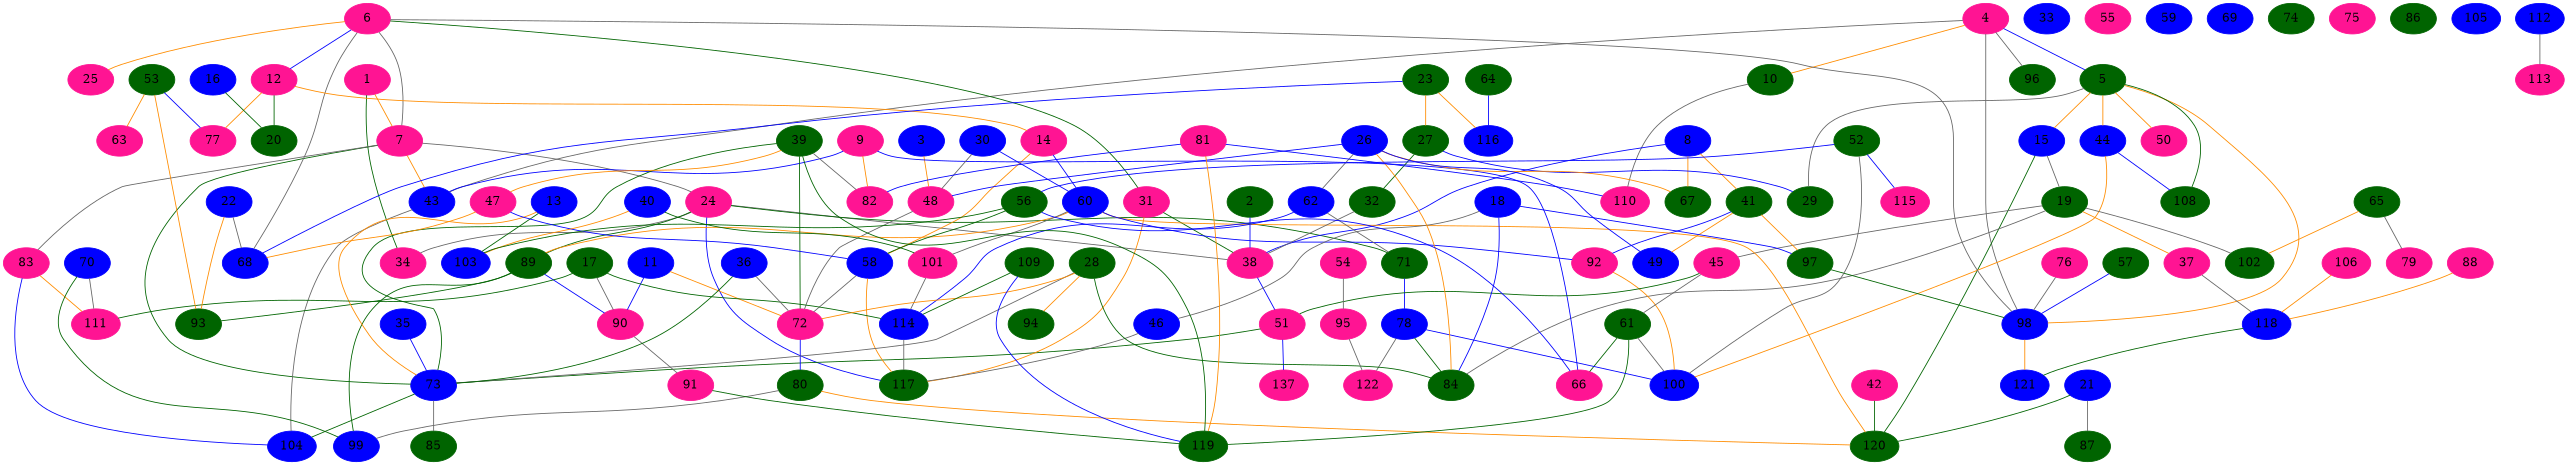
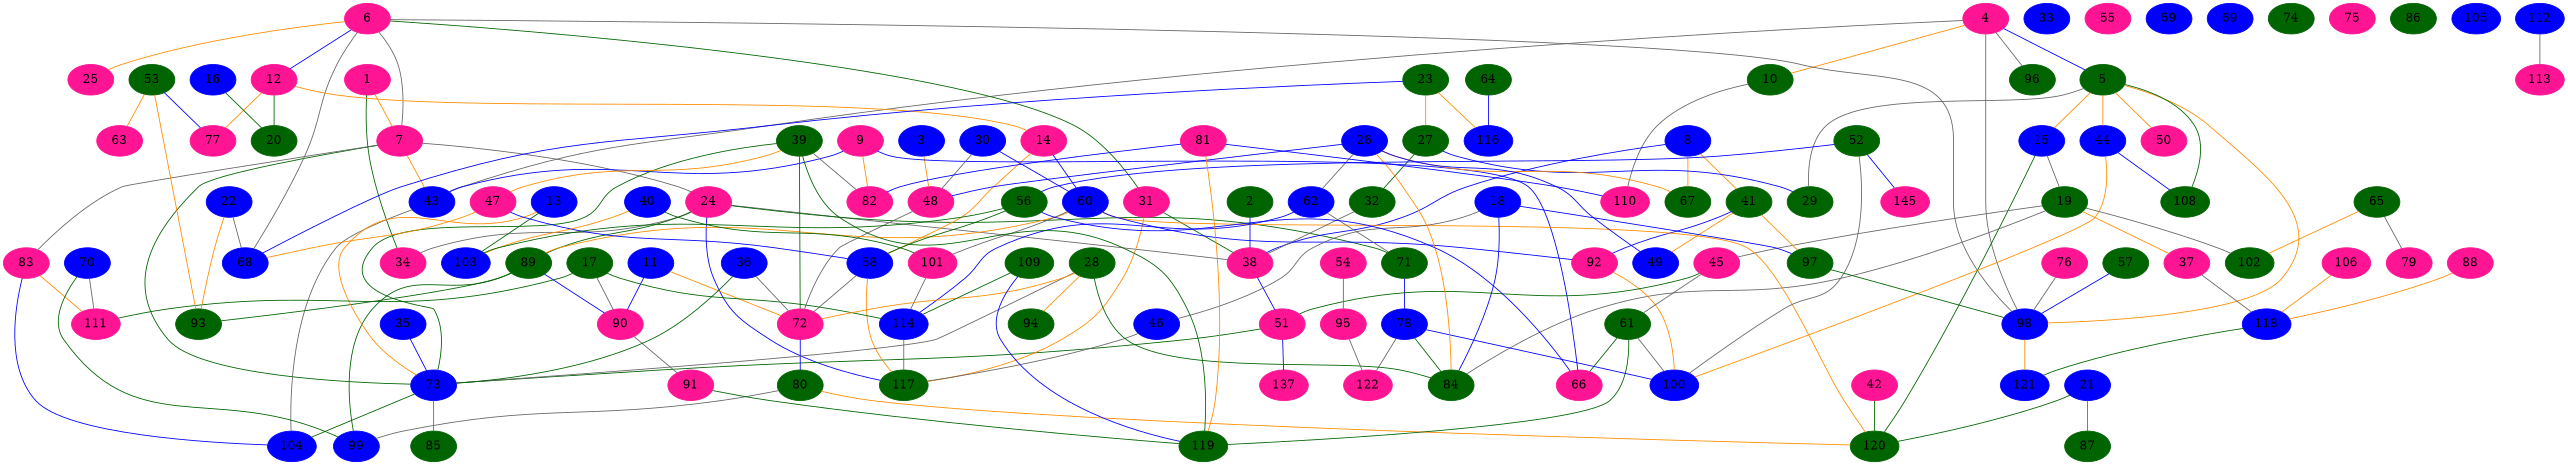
node "115": label "115" -> "145"
